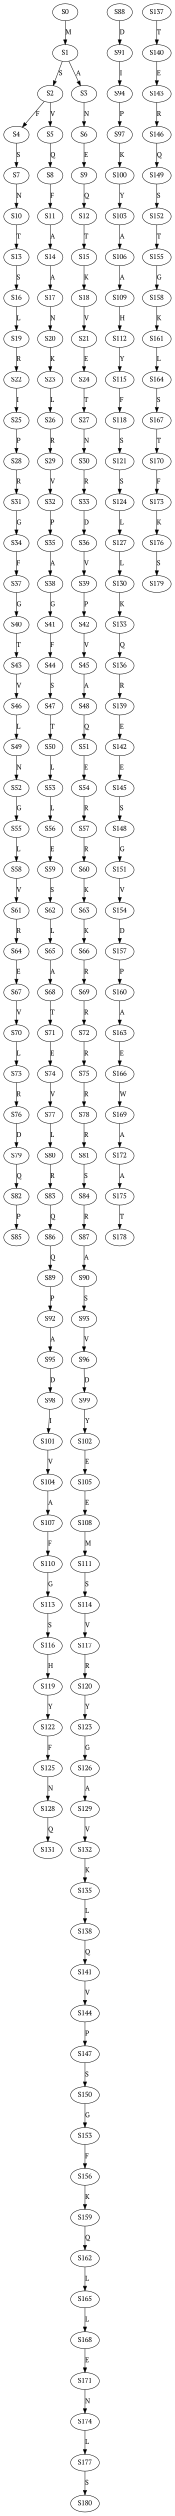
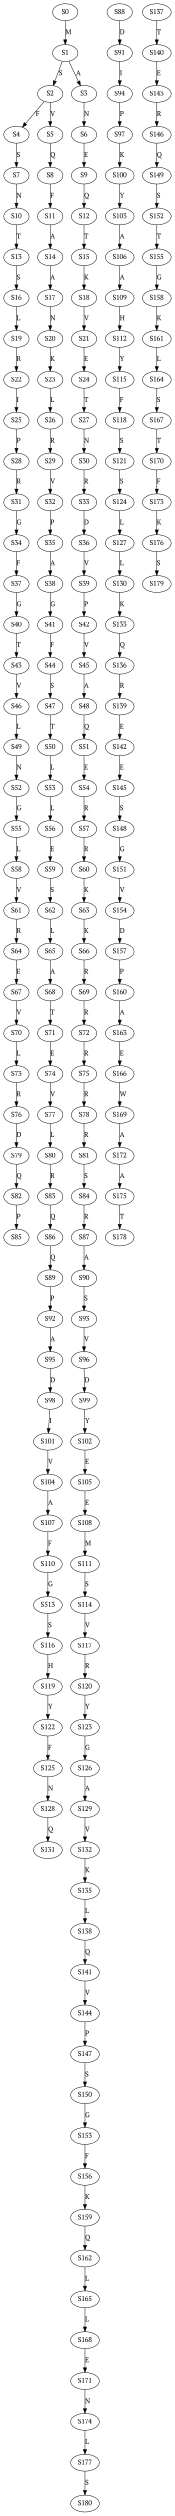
node "S113": label "S113" -> "S513"
